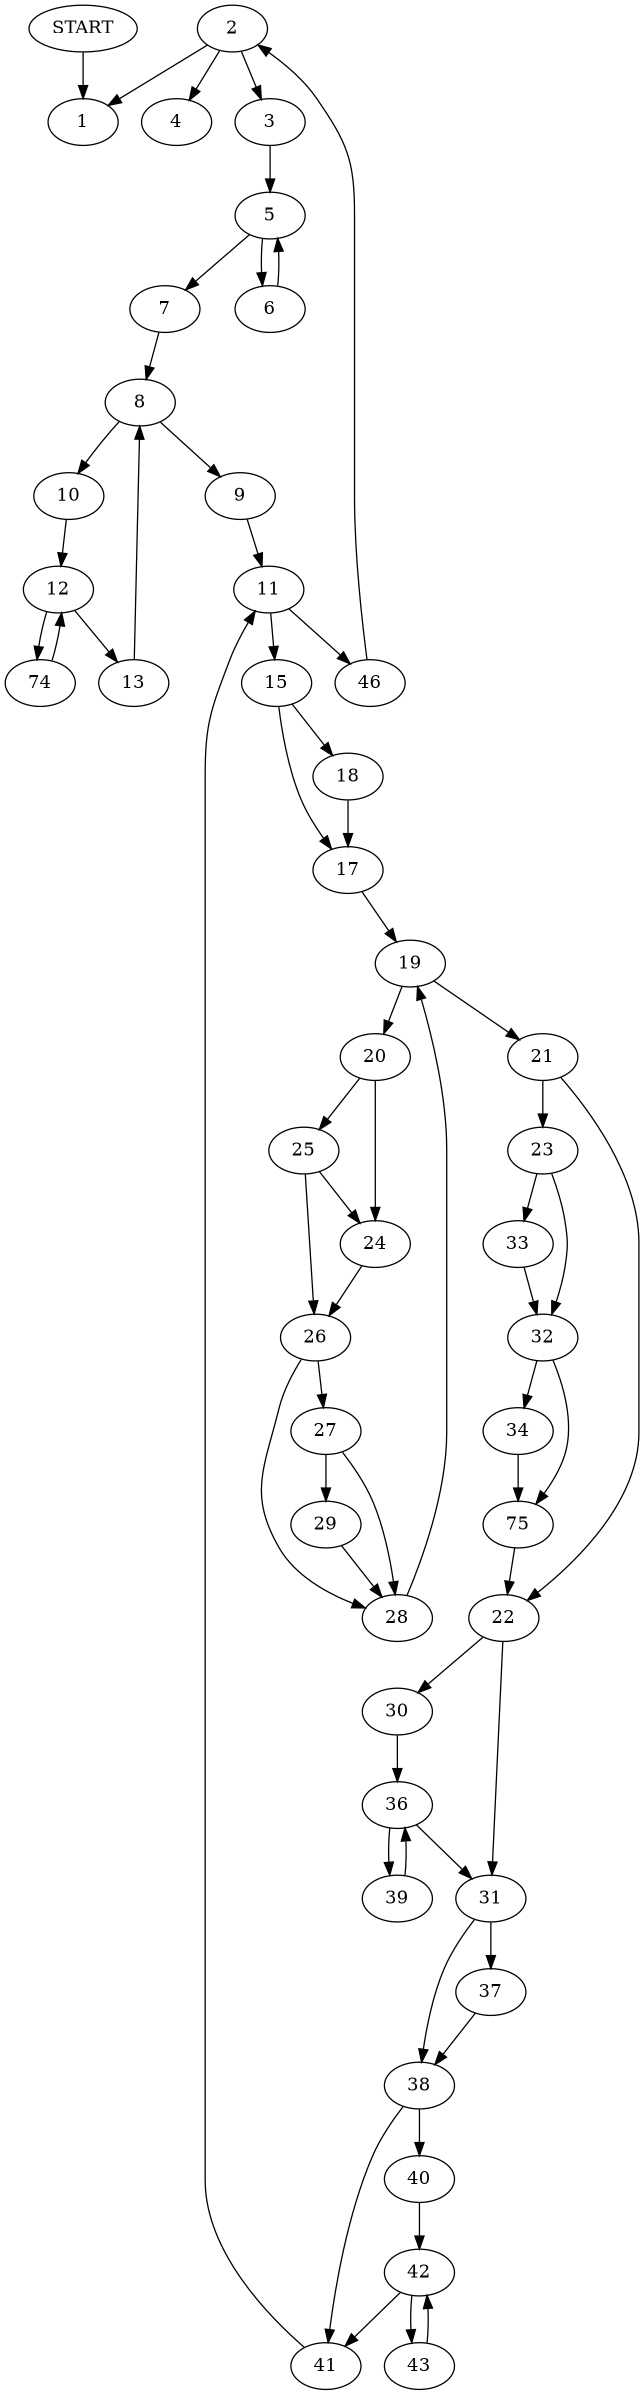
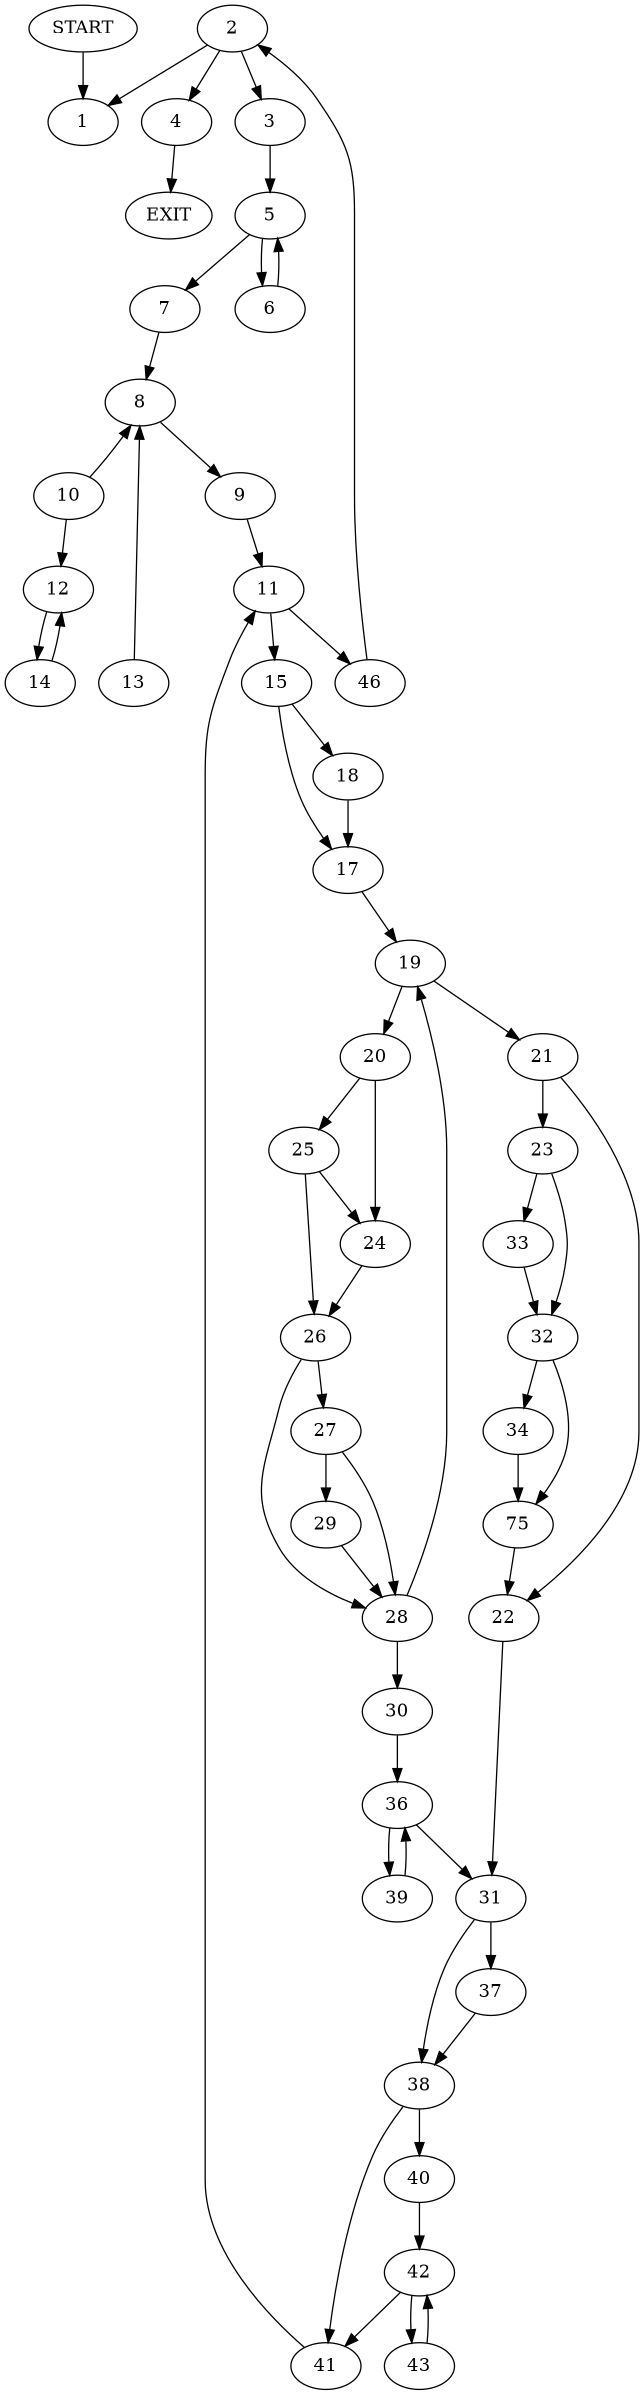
node "EXIT": added
edge "8" -> "10": reversed
edge "12" -> "13": removed
node "74": label "74" -> "14"
edge "22" -> "30": now "28" -> "30"
